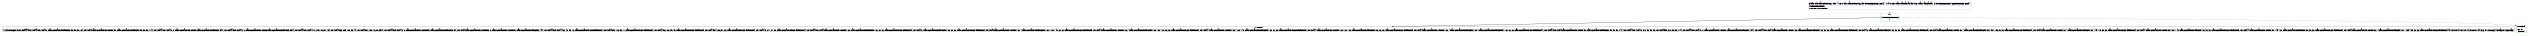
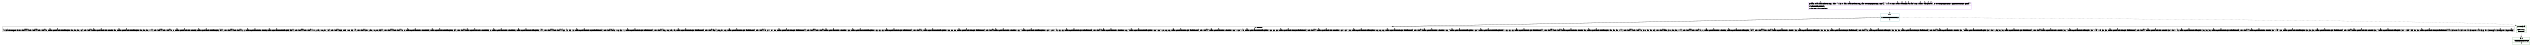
node "2: 0x031b": text "GAME" -> "RETURN"
node "3: ?": added
